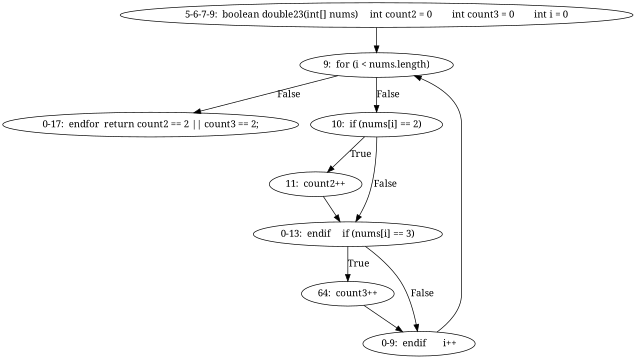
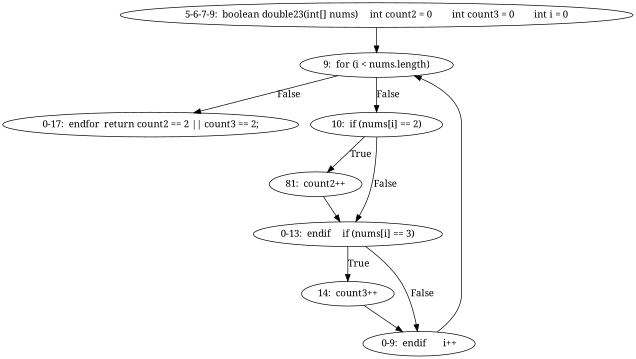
node "11:  count2++": label "11:  count2++" -> "81:  count2++"
node "64:  count3++": label "64:  count3++" -> "14:  count3++"
